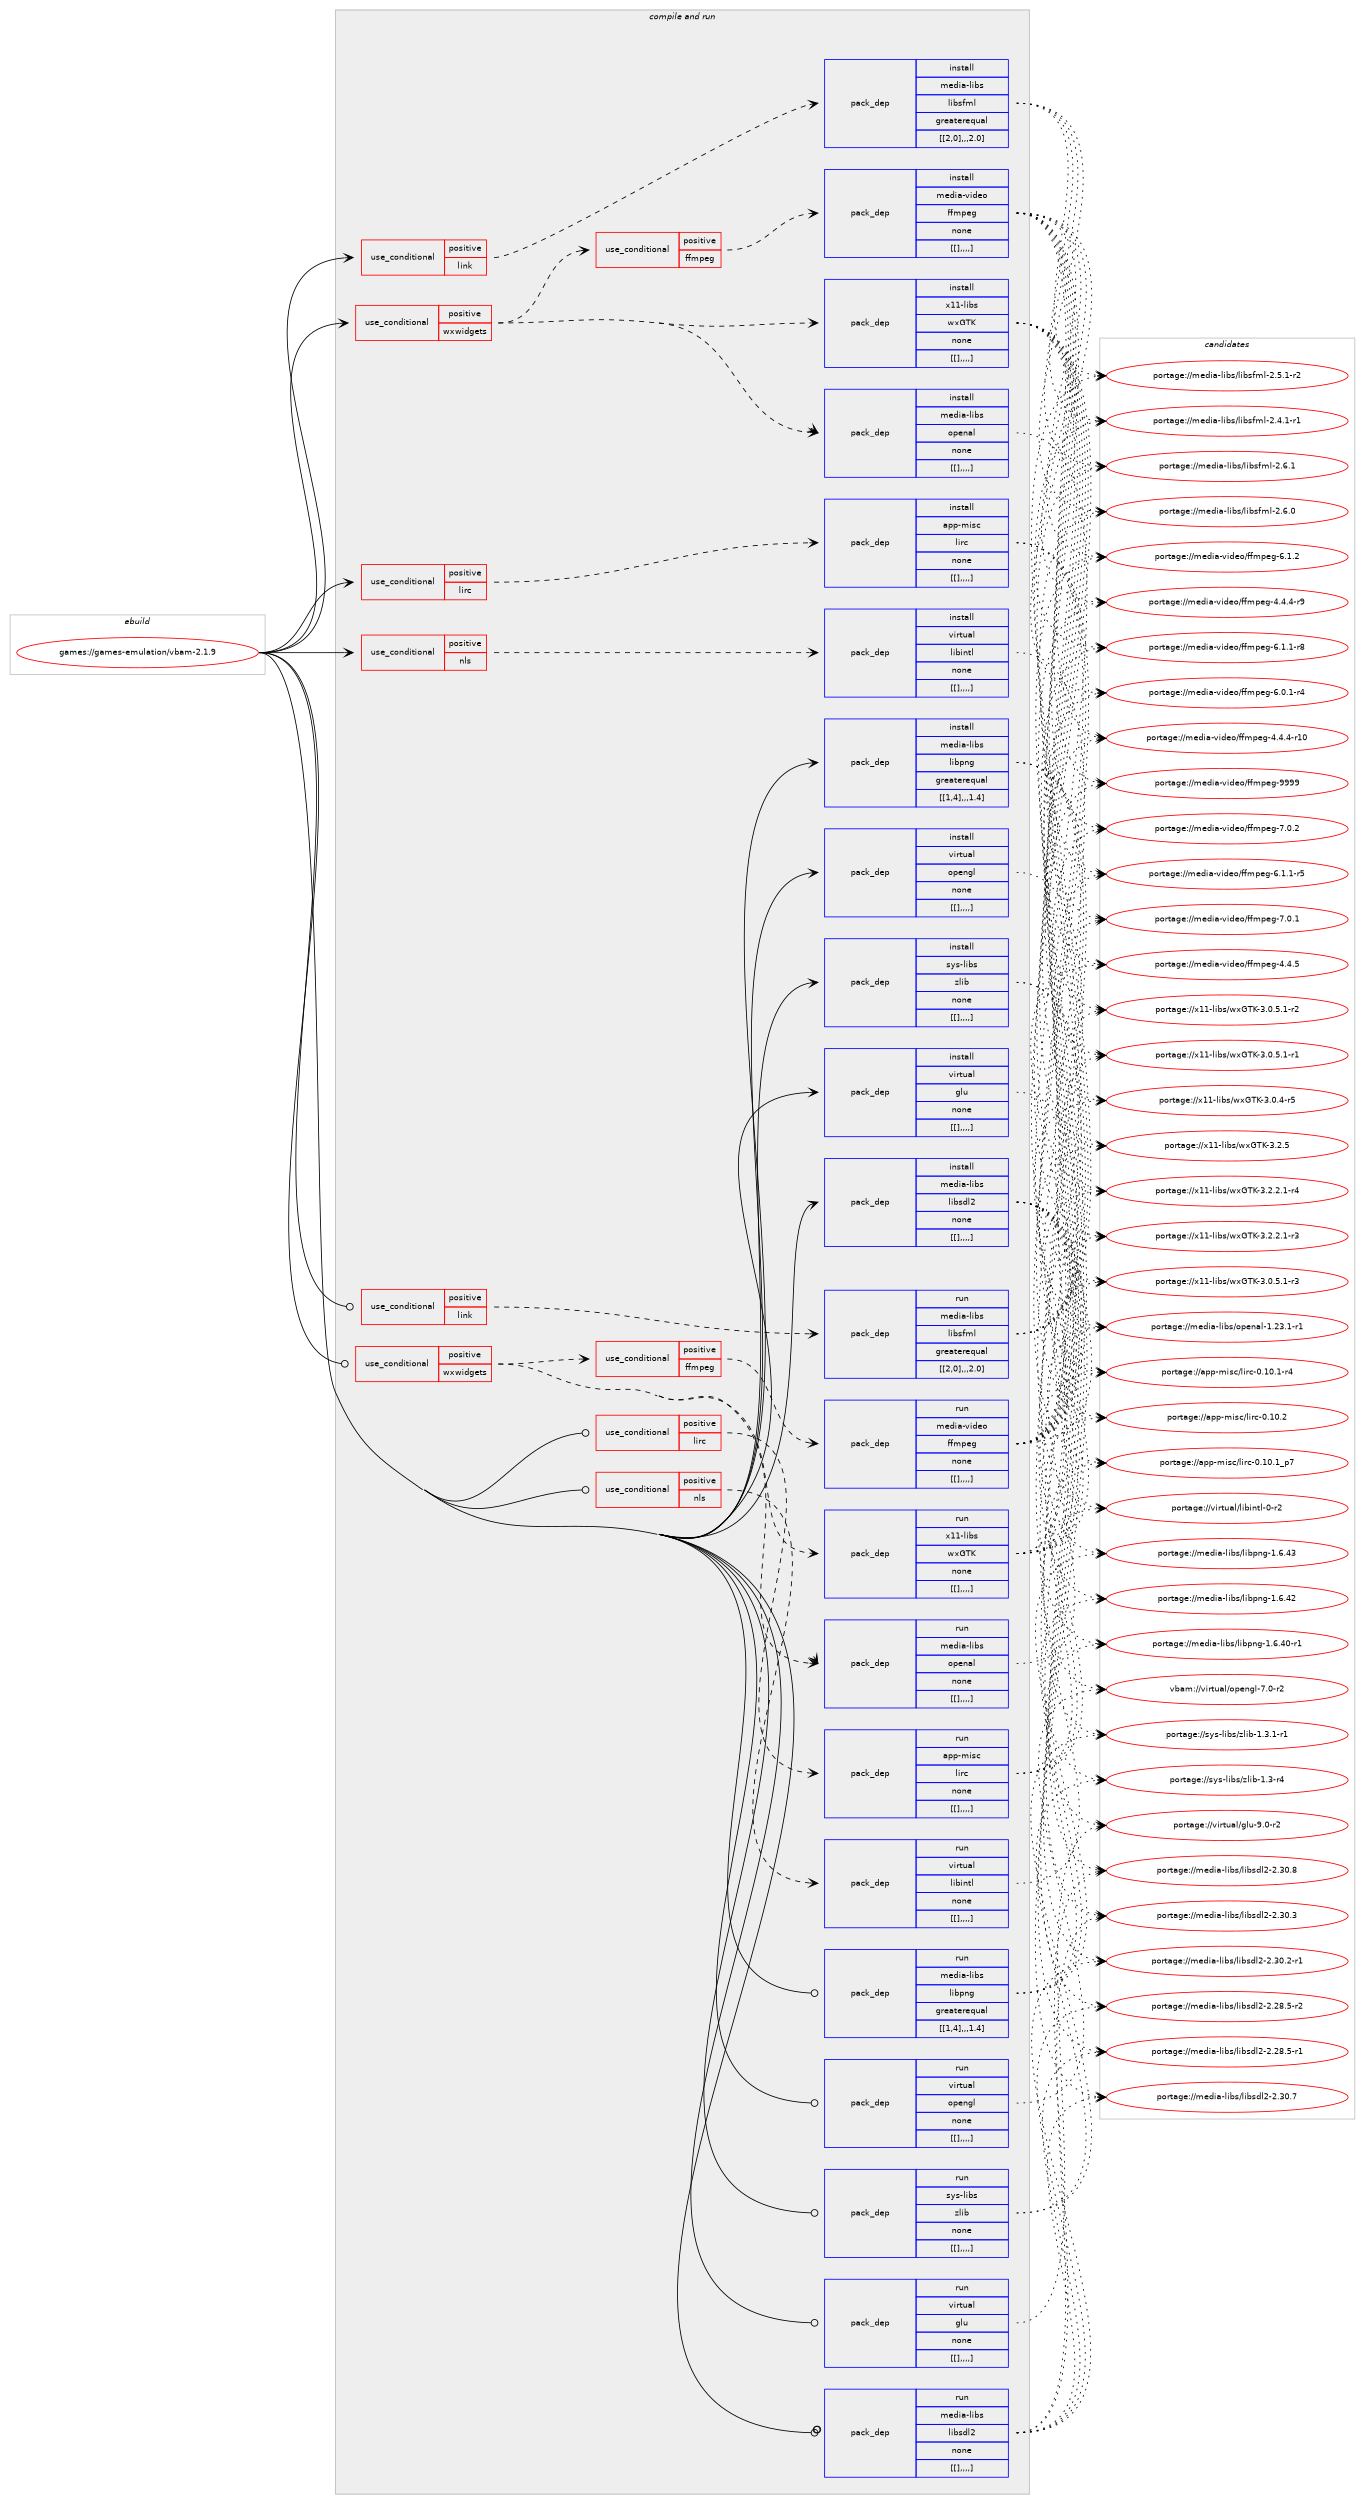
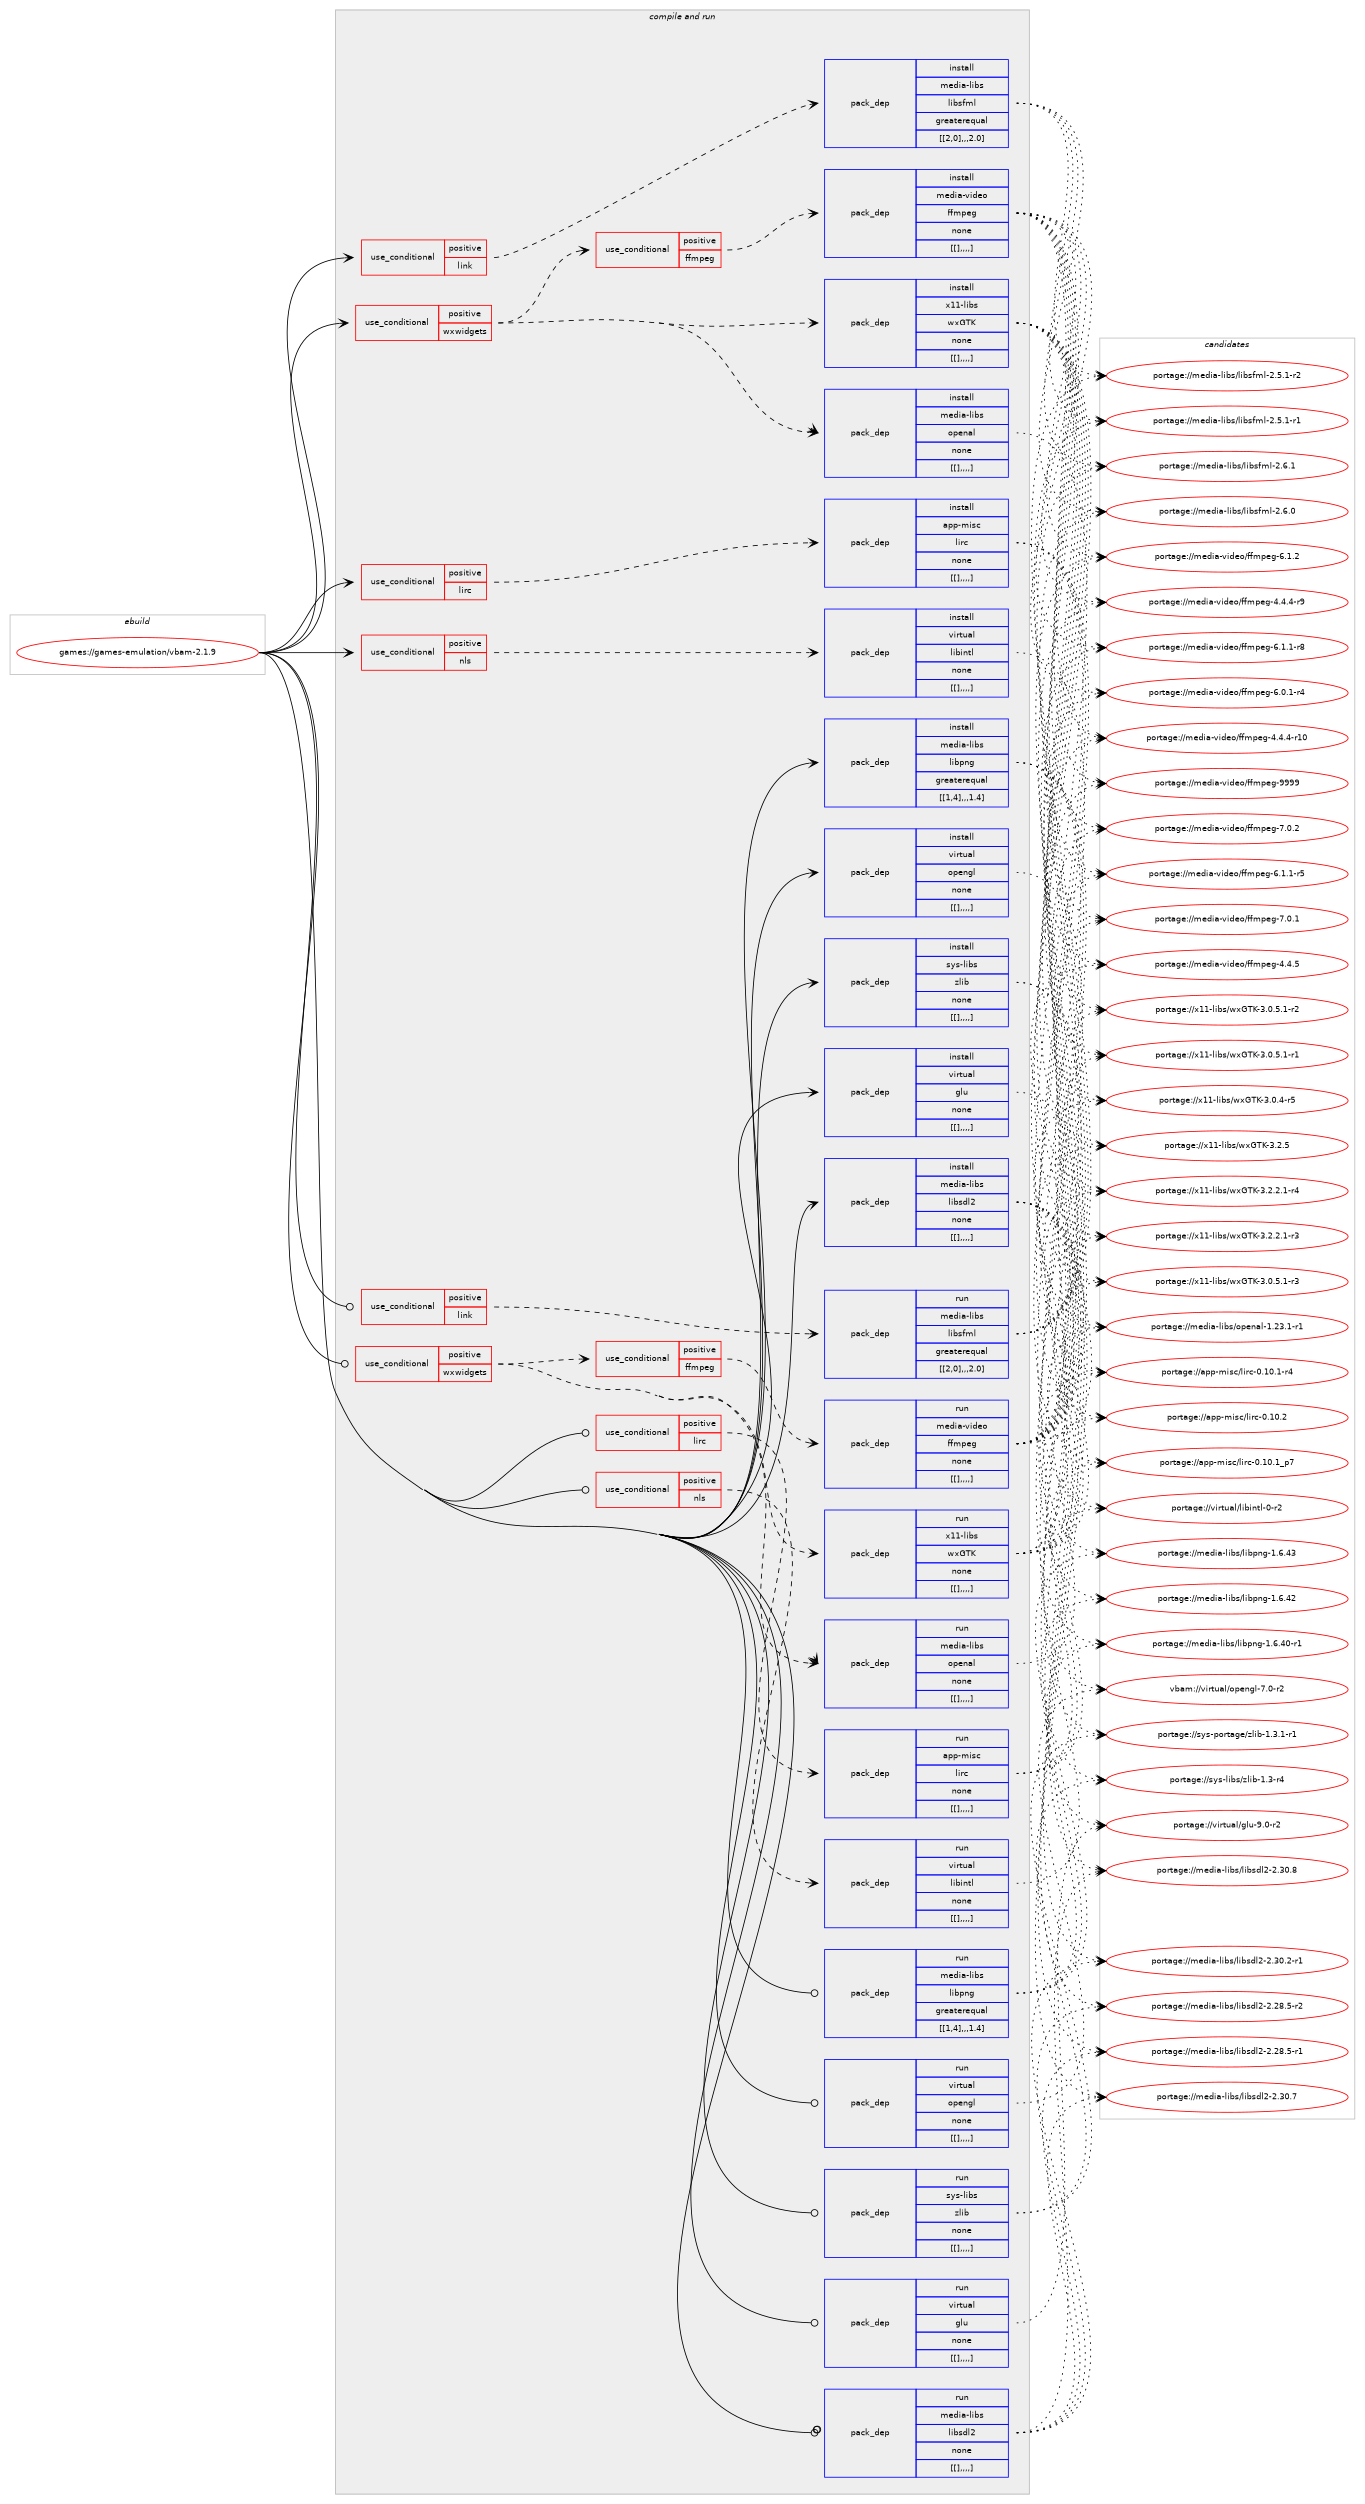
node "portage://media-libs/libsfml-2.4.1-r1": label "portage://media-libs/libsfml-2.4.1-r1" -> "portage://media-libs/libsfml-2.5.1-r1"
node "portage://sys-libs/zlib-1.3.1-r1": label "portage://sys-libs/zlib-1.3.1-r1" -> "portage://sys-portage/zlib-1.3.1-r1"
node "portage://media-libs/libsdl2-2.30.3": removed
